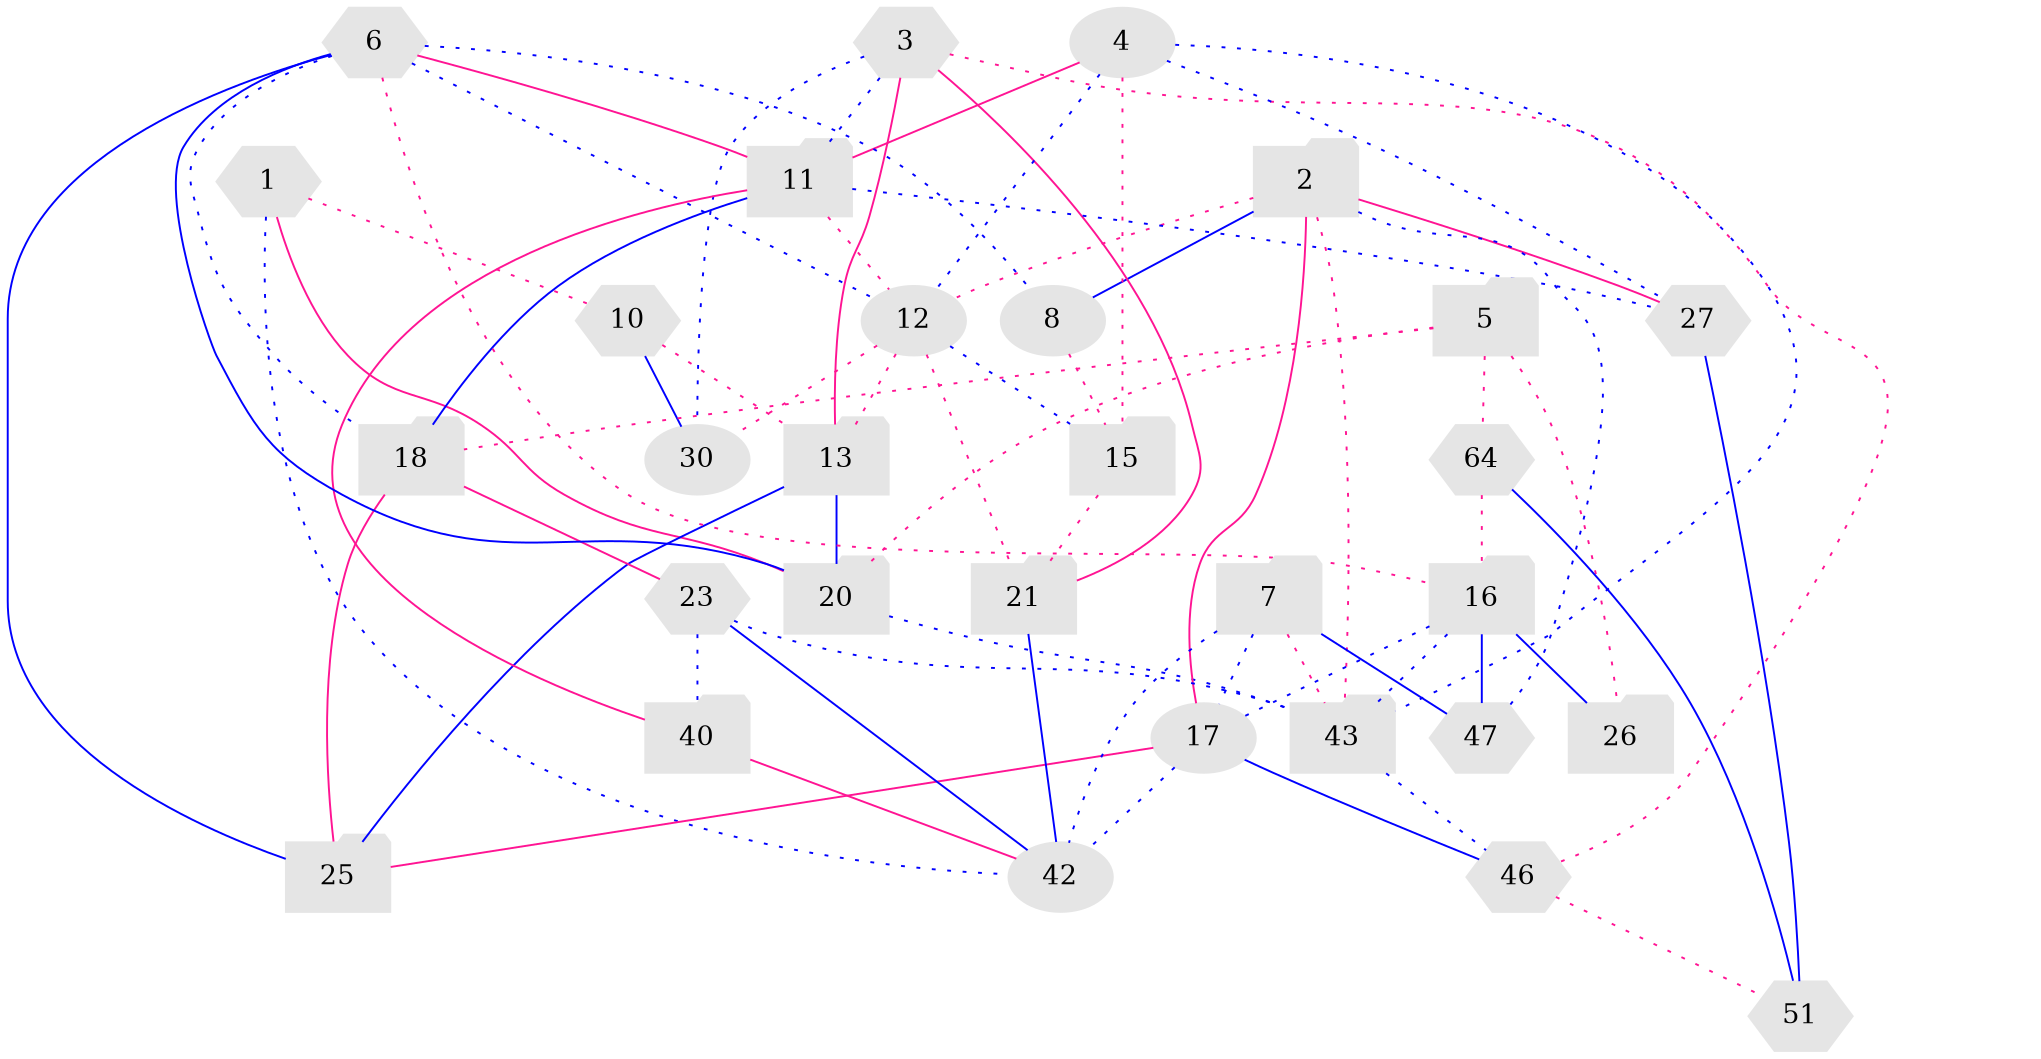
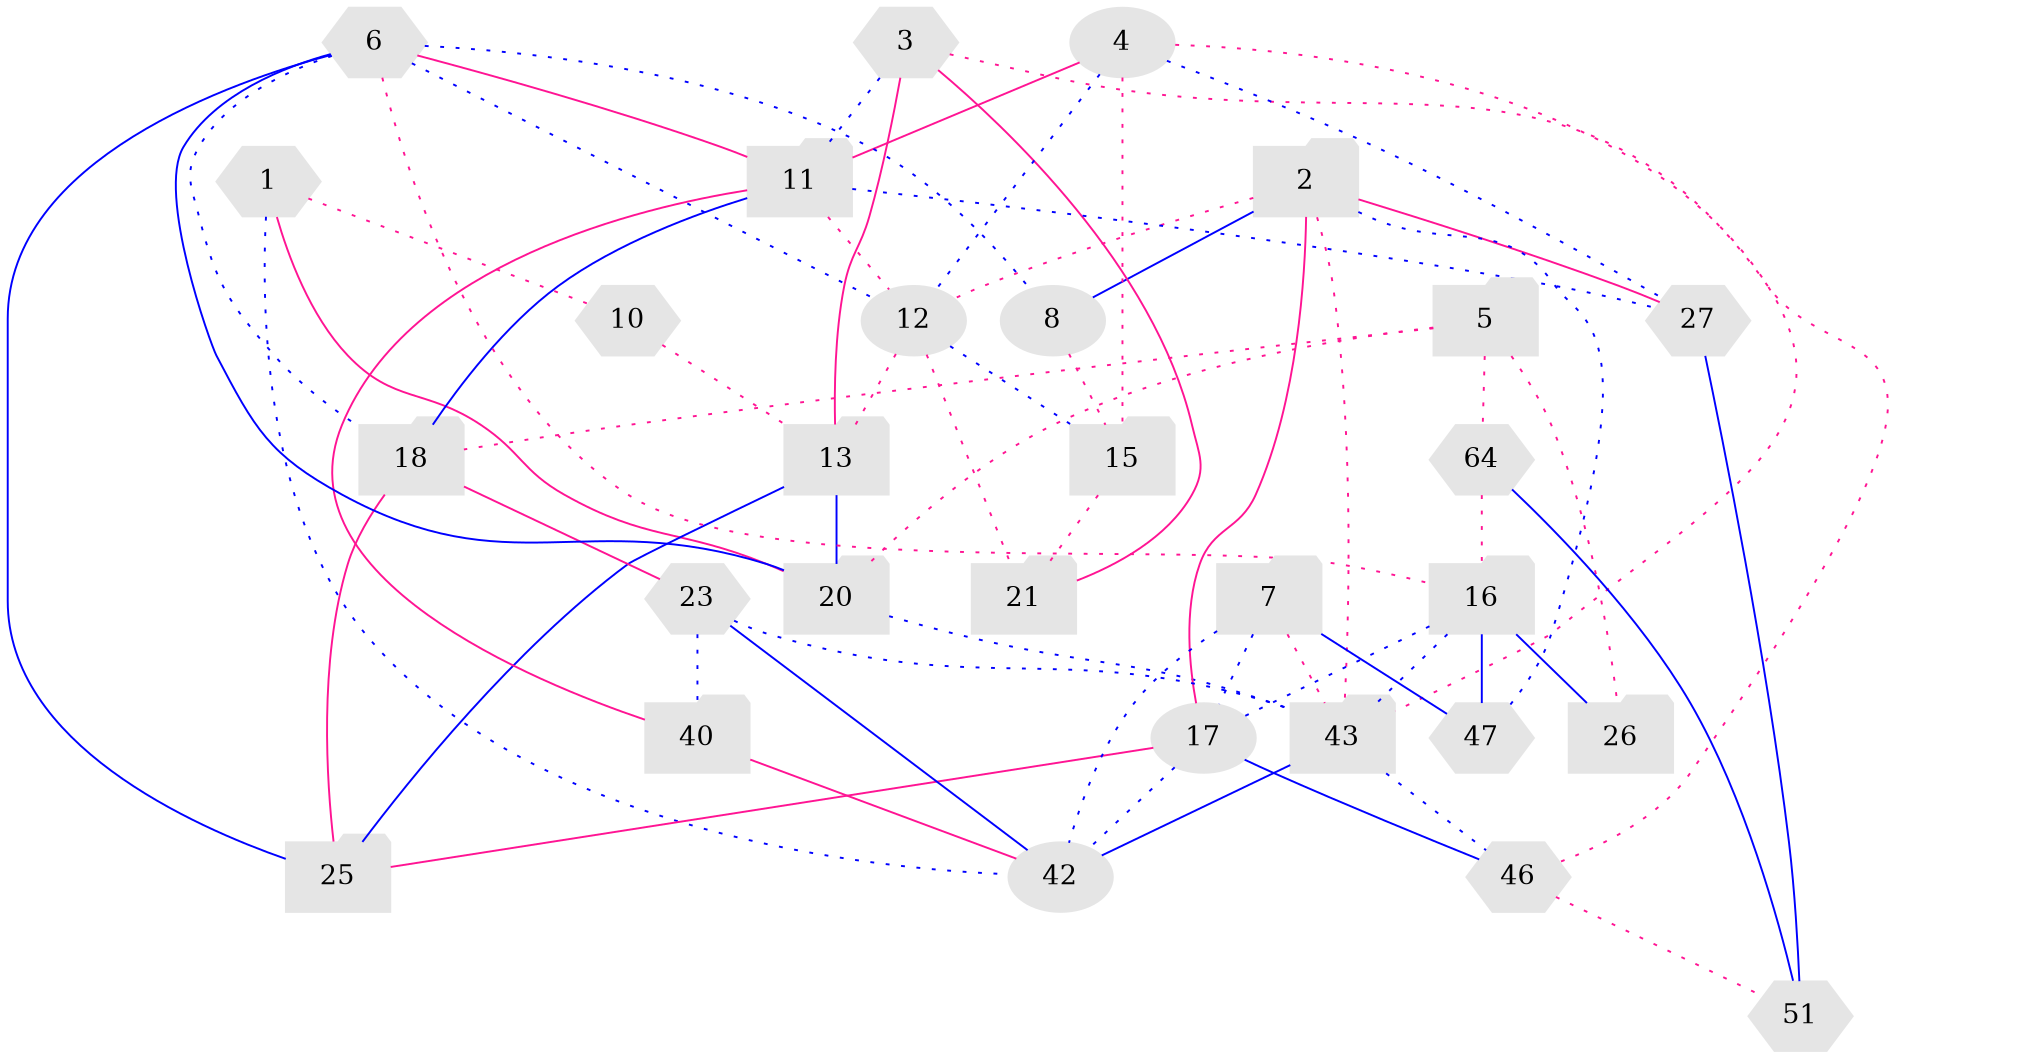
edge "4" -- "43": color blue -> deeppink
node "30": removed
edge "21" -- "42": now "43" -- "42"
